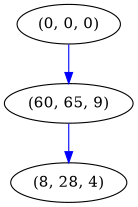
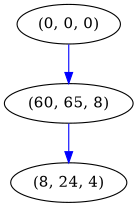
node "(60, 65, 9)": label "(60, 65, 9)" -> "(60, 65, 8)"
node "(8, 28, 4)": label "(8, 28, 4)" -> "(8, 24, 4)"
